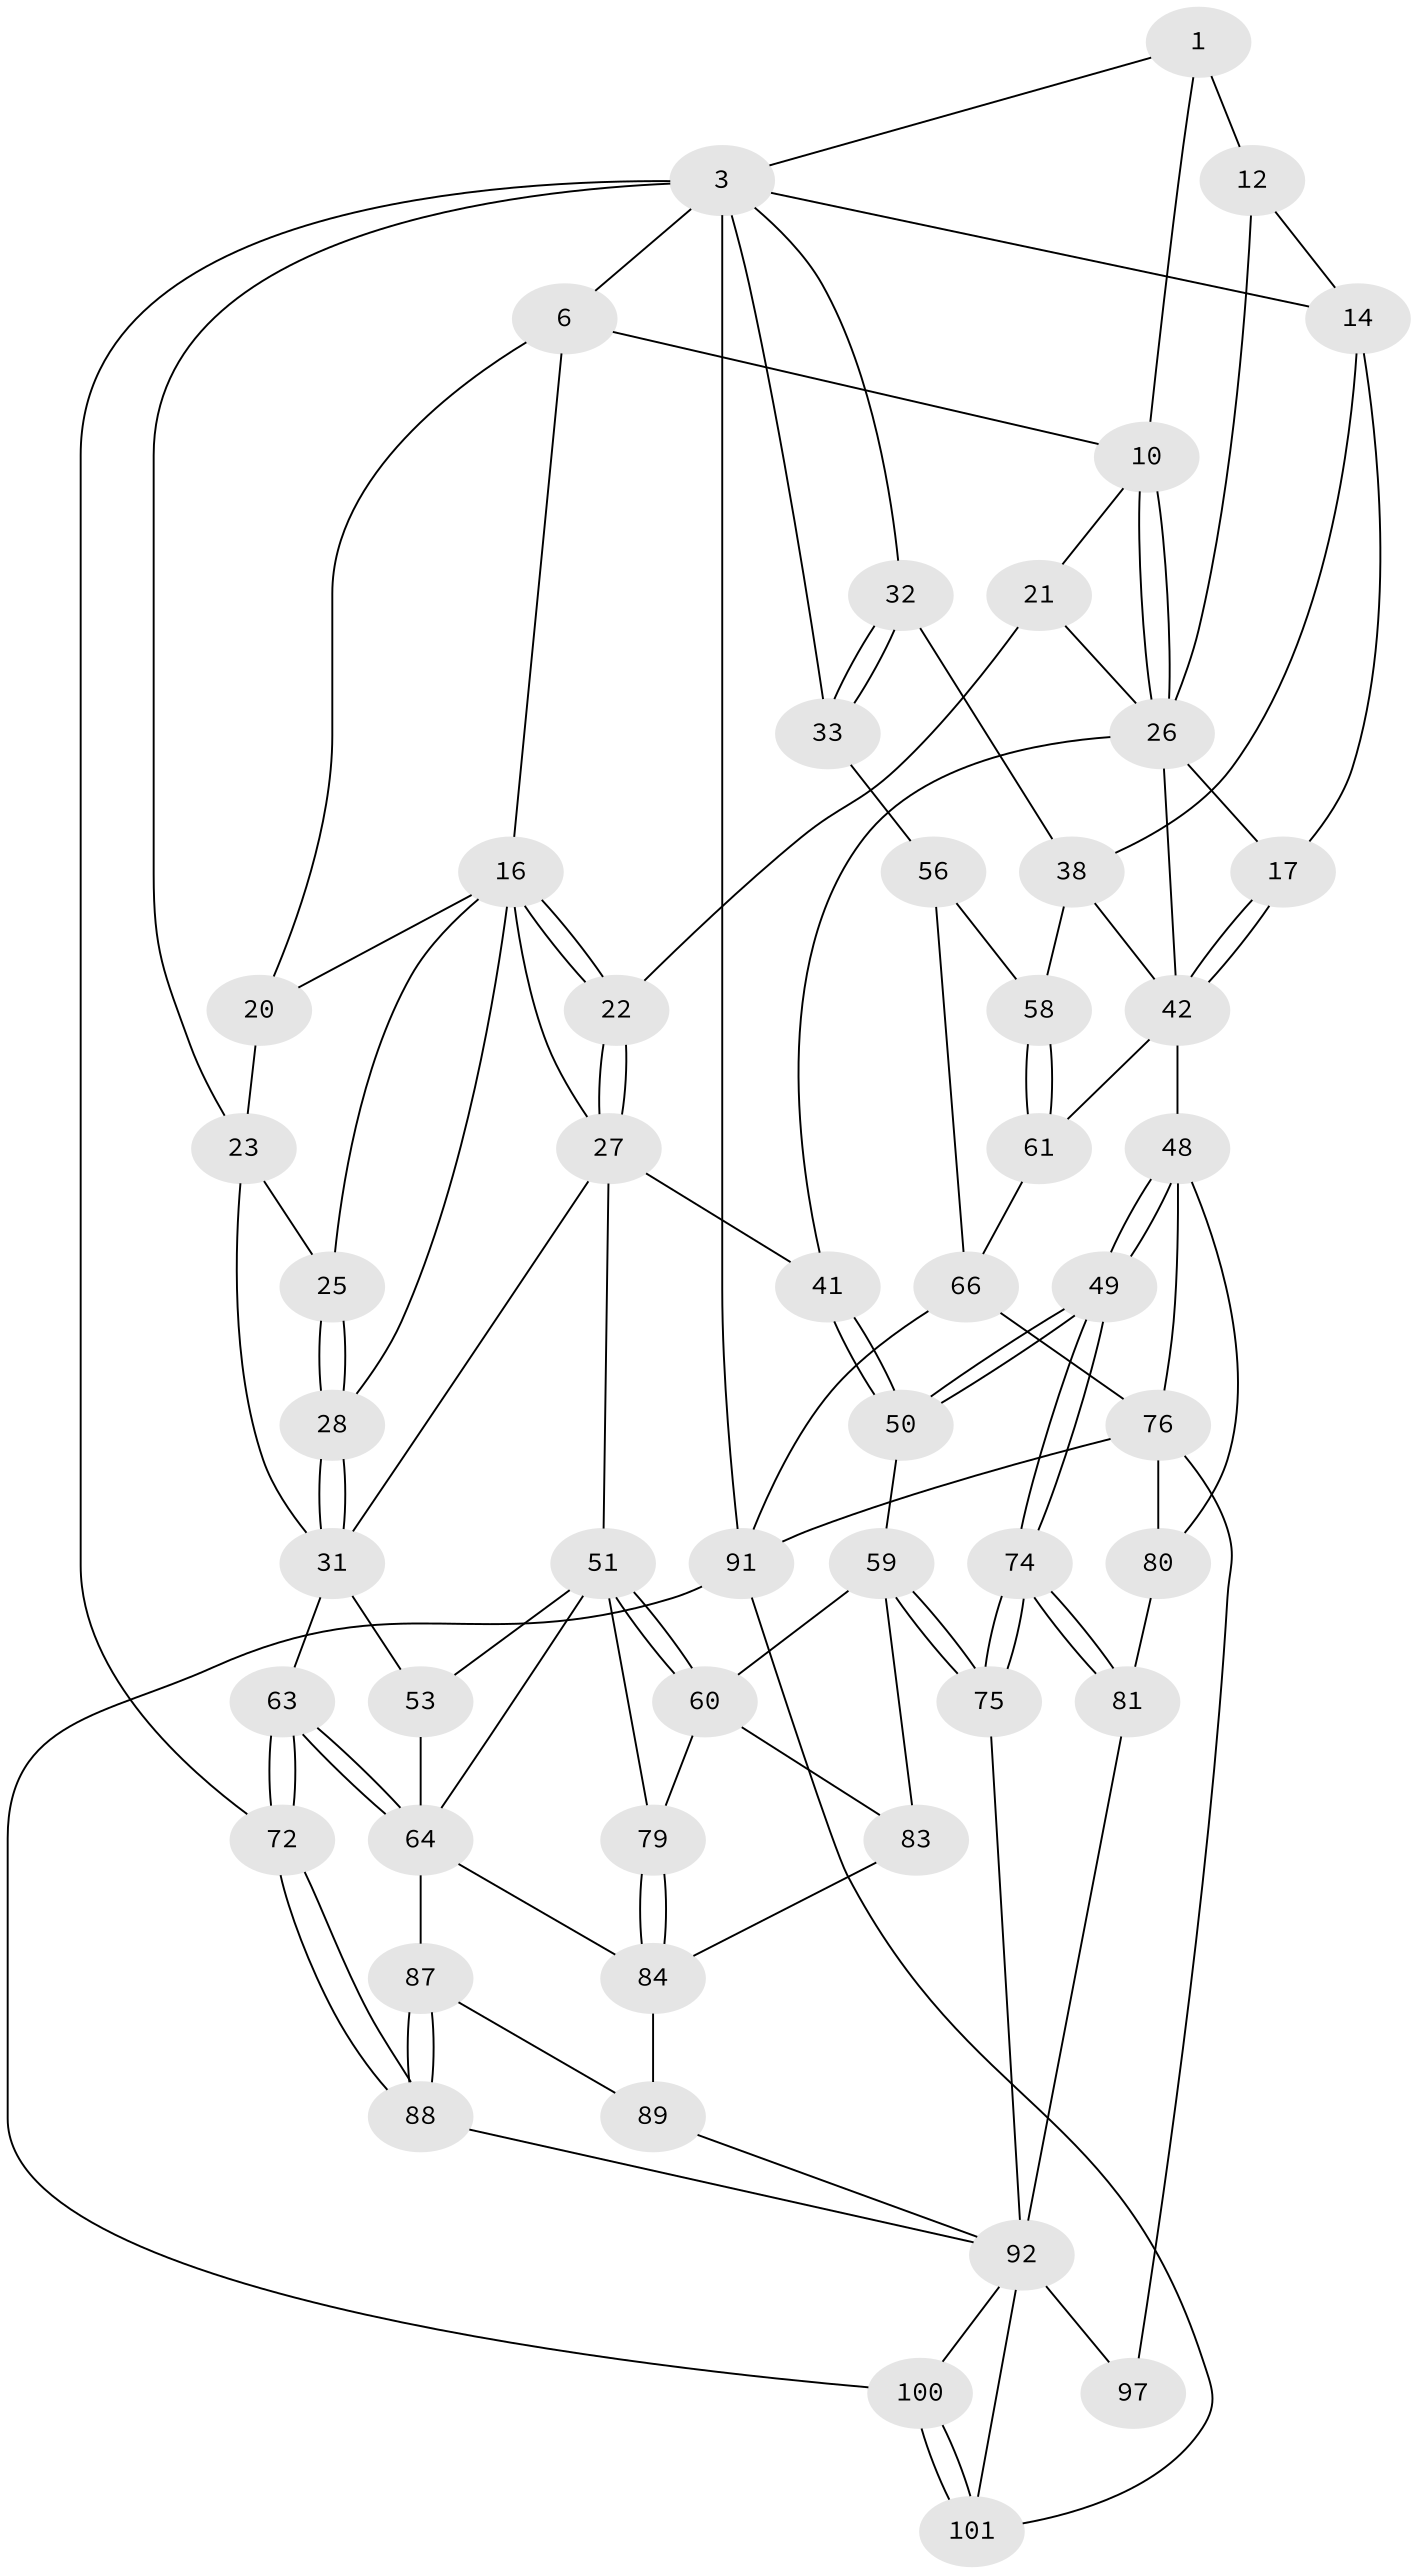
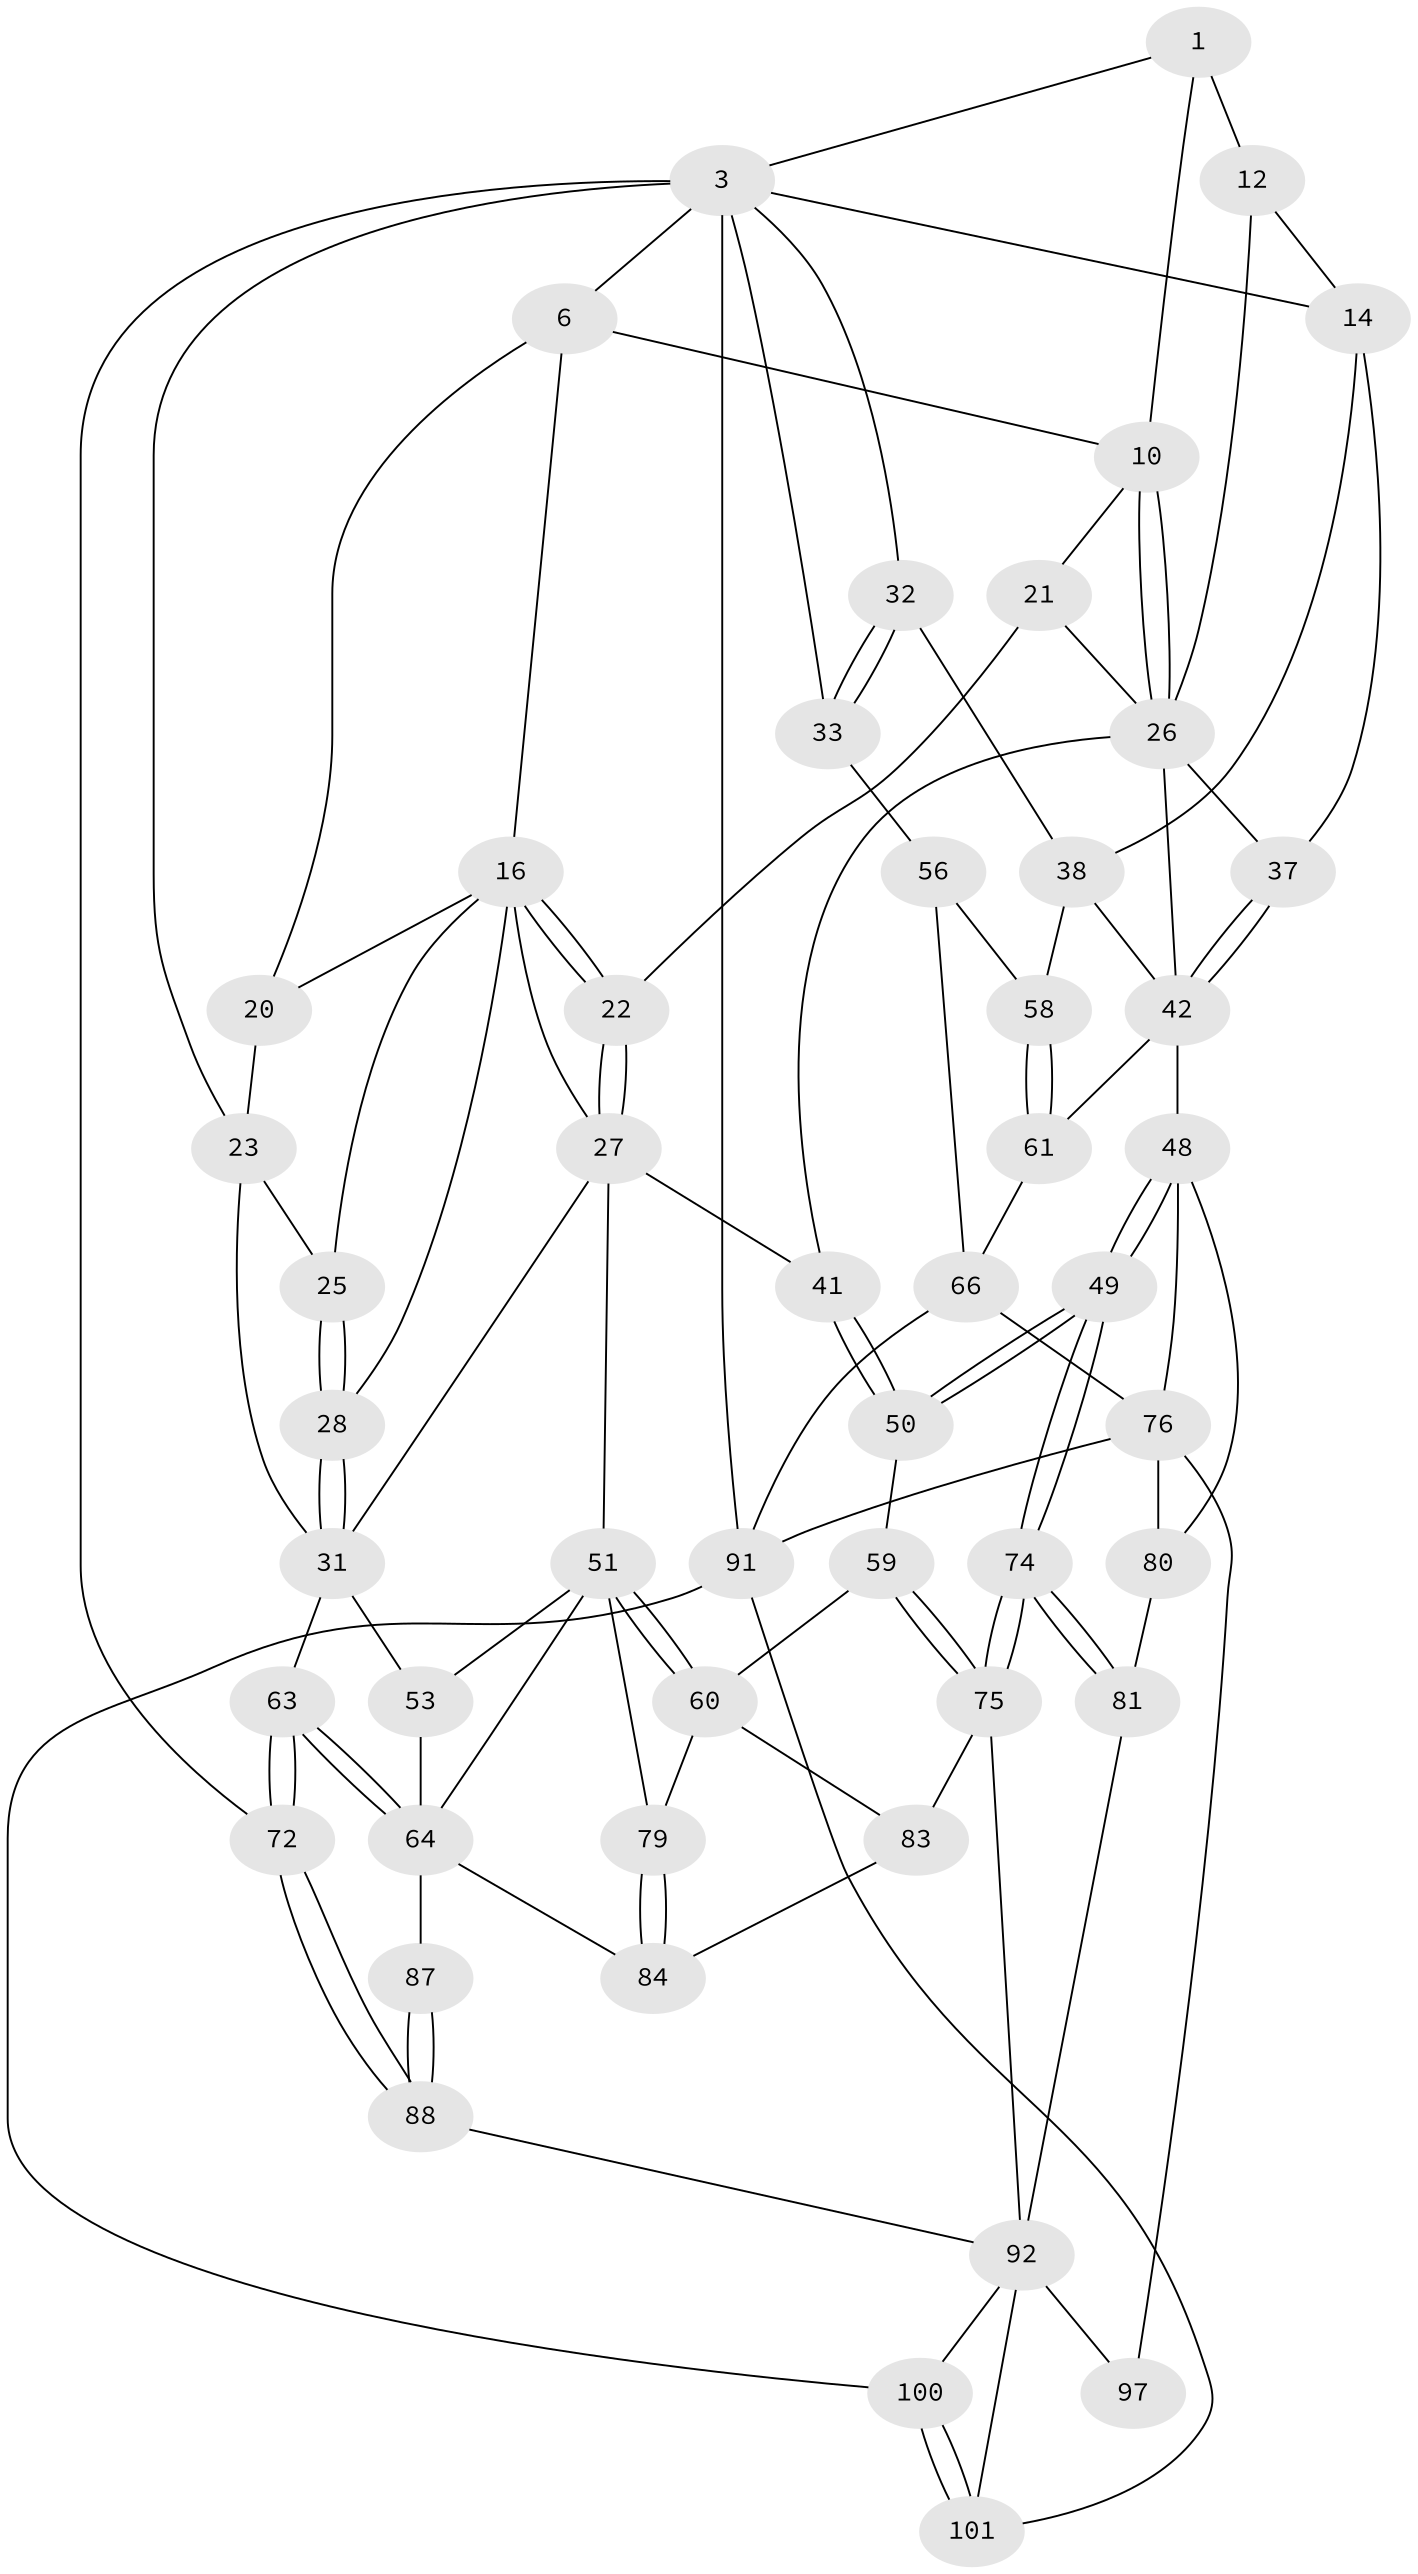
node "17": label "17" -> "37"
edge "59" -- "83": now "75" -- "83"
node "89": removed
